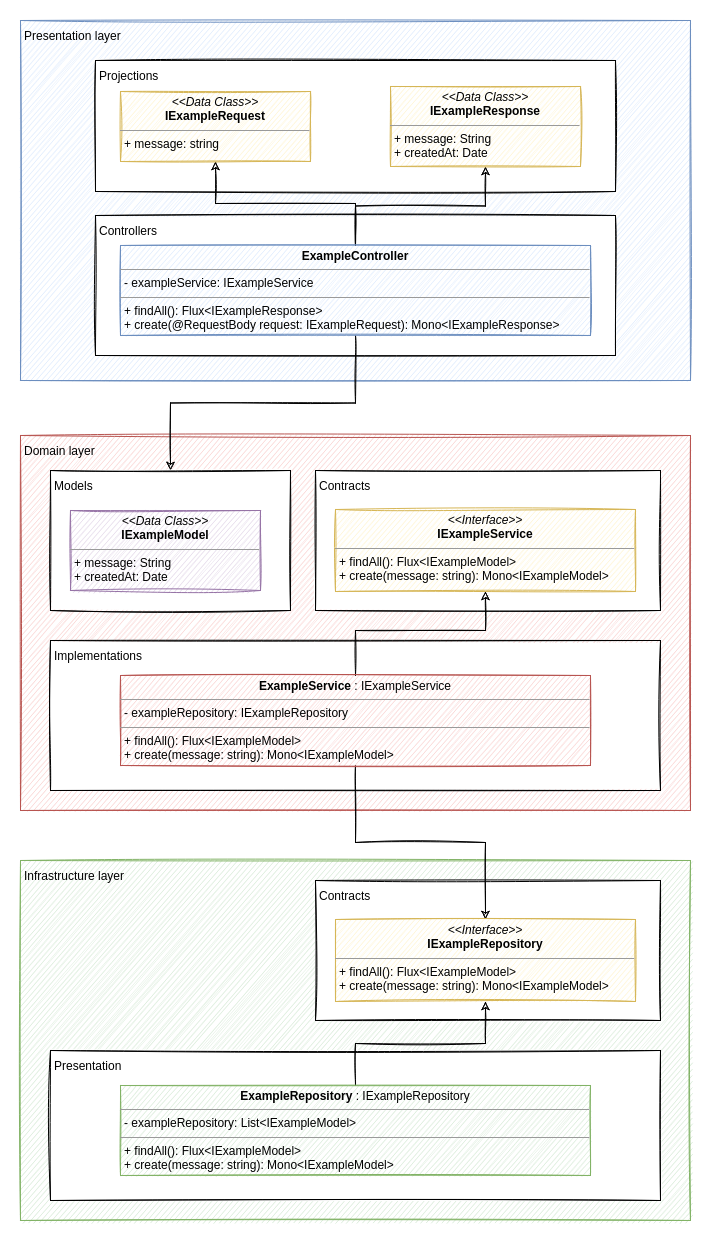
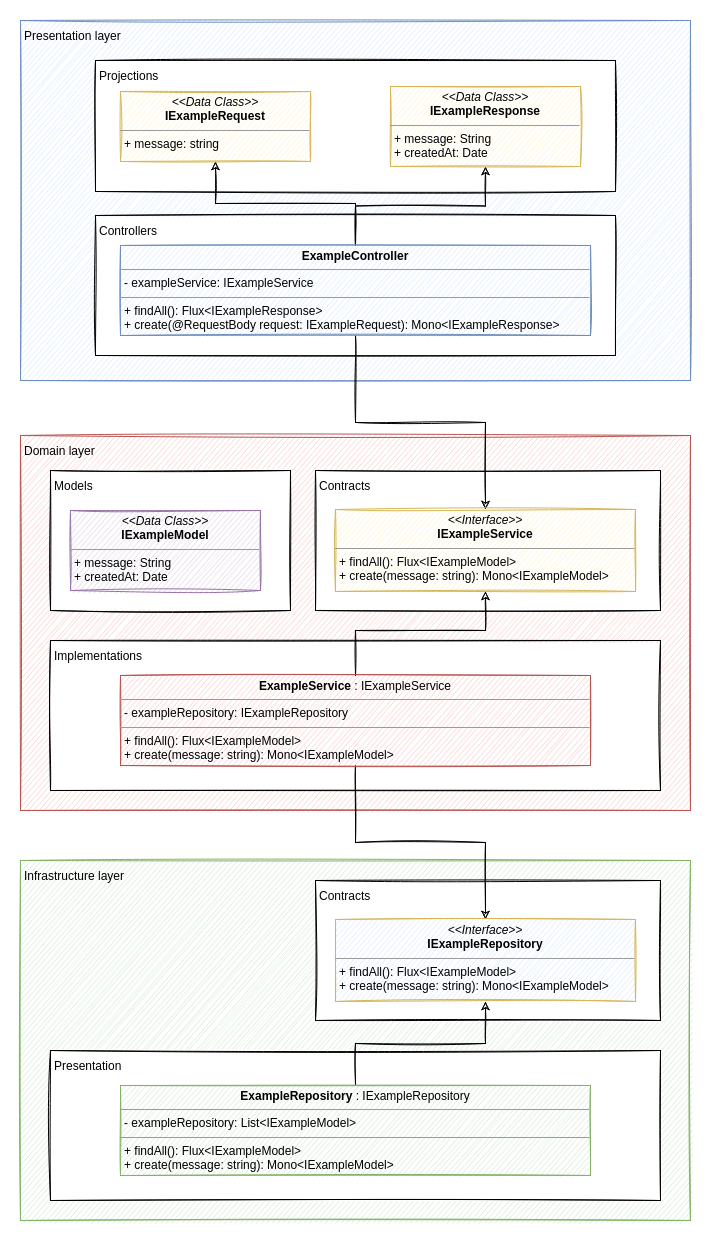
edge "ExampleController - exampleService: IExampleService + findAll(): Flux<IExampleResponse> + create(@RequestBody request: IExampleRequest): Mono<IExampleResponse>" -> "Models": now "ExampleController - exampleService: IExampleService + findAll(): Flux<IExampleResponse> + create(@RequestBody request: IExampleRequest): Mono<IExampleResponse>" -> "<<Interface>> IExampleService + findAll(): Flux<IExampleModel> + create(message: string): Mono<IExampleModel>"
node "<<Interface>> IExampleRepository + findAll(): Flux<IExampleModel> + create(message: string): Mono<IExampleModel>": fillcolor #fff2cc -> #dae8fc
